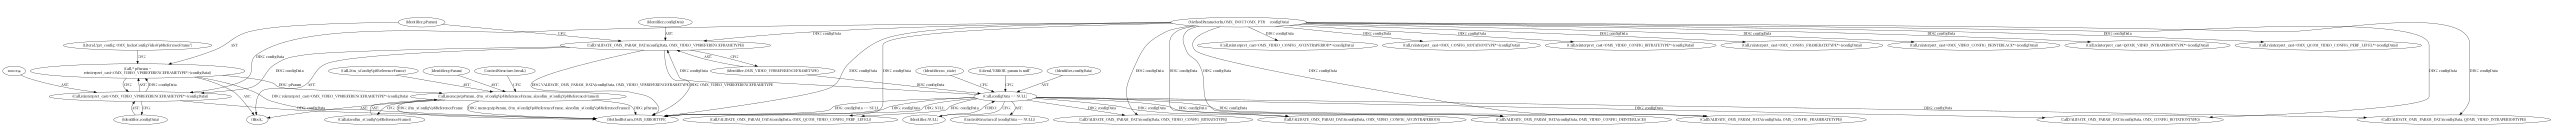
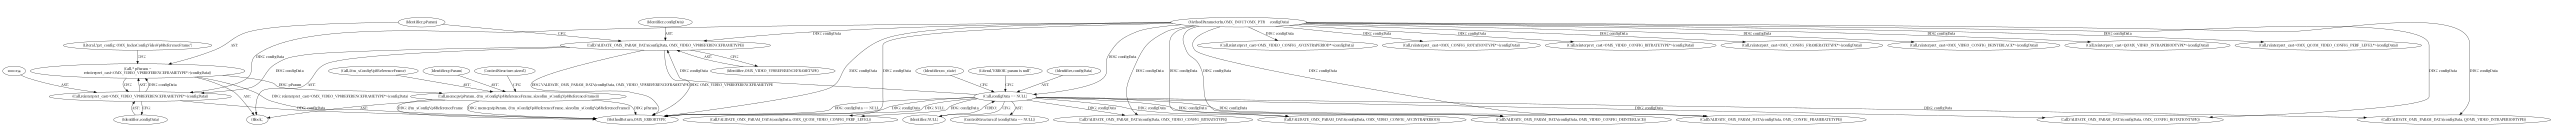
node "(ControlStructure,break;)": label "(ControlStructure,break;)" -> "(ControlStructure,sizeof;)"
edge "(Identifier,OMX_VIDEO_VP8REFERENCEFRAMETYPE)" -> "(Call,configData == NULL)": now "(MethodParameterIn,OMX_INOUT OMX_PTR     configData)" -> "(Call,configData == NULL)"
node "(Call,sizeof(m_sConfigVp8ReferenceFrame))": removed
